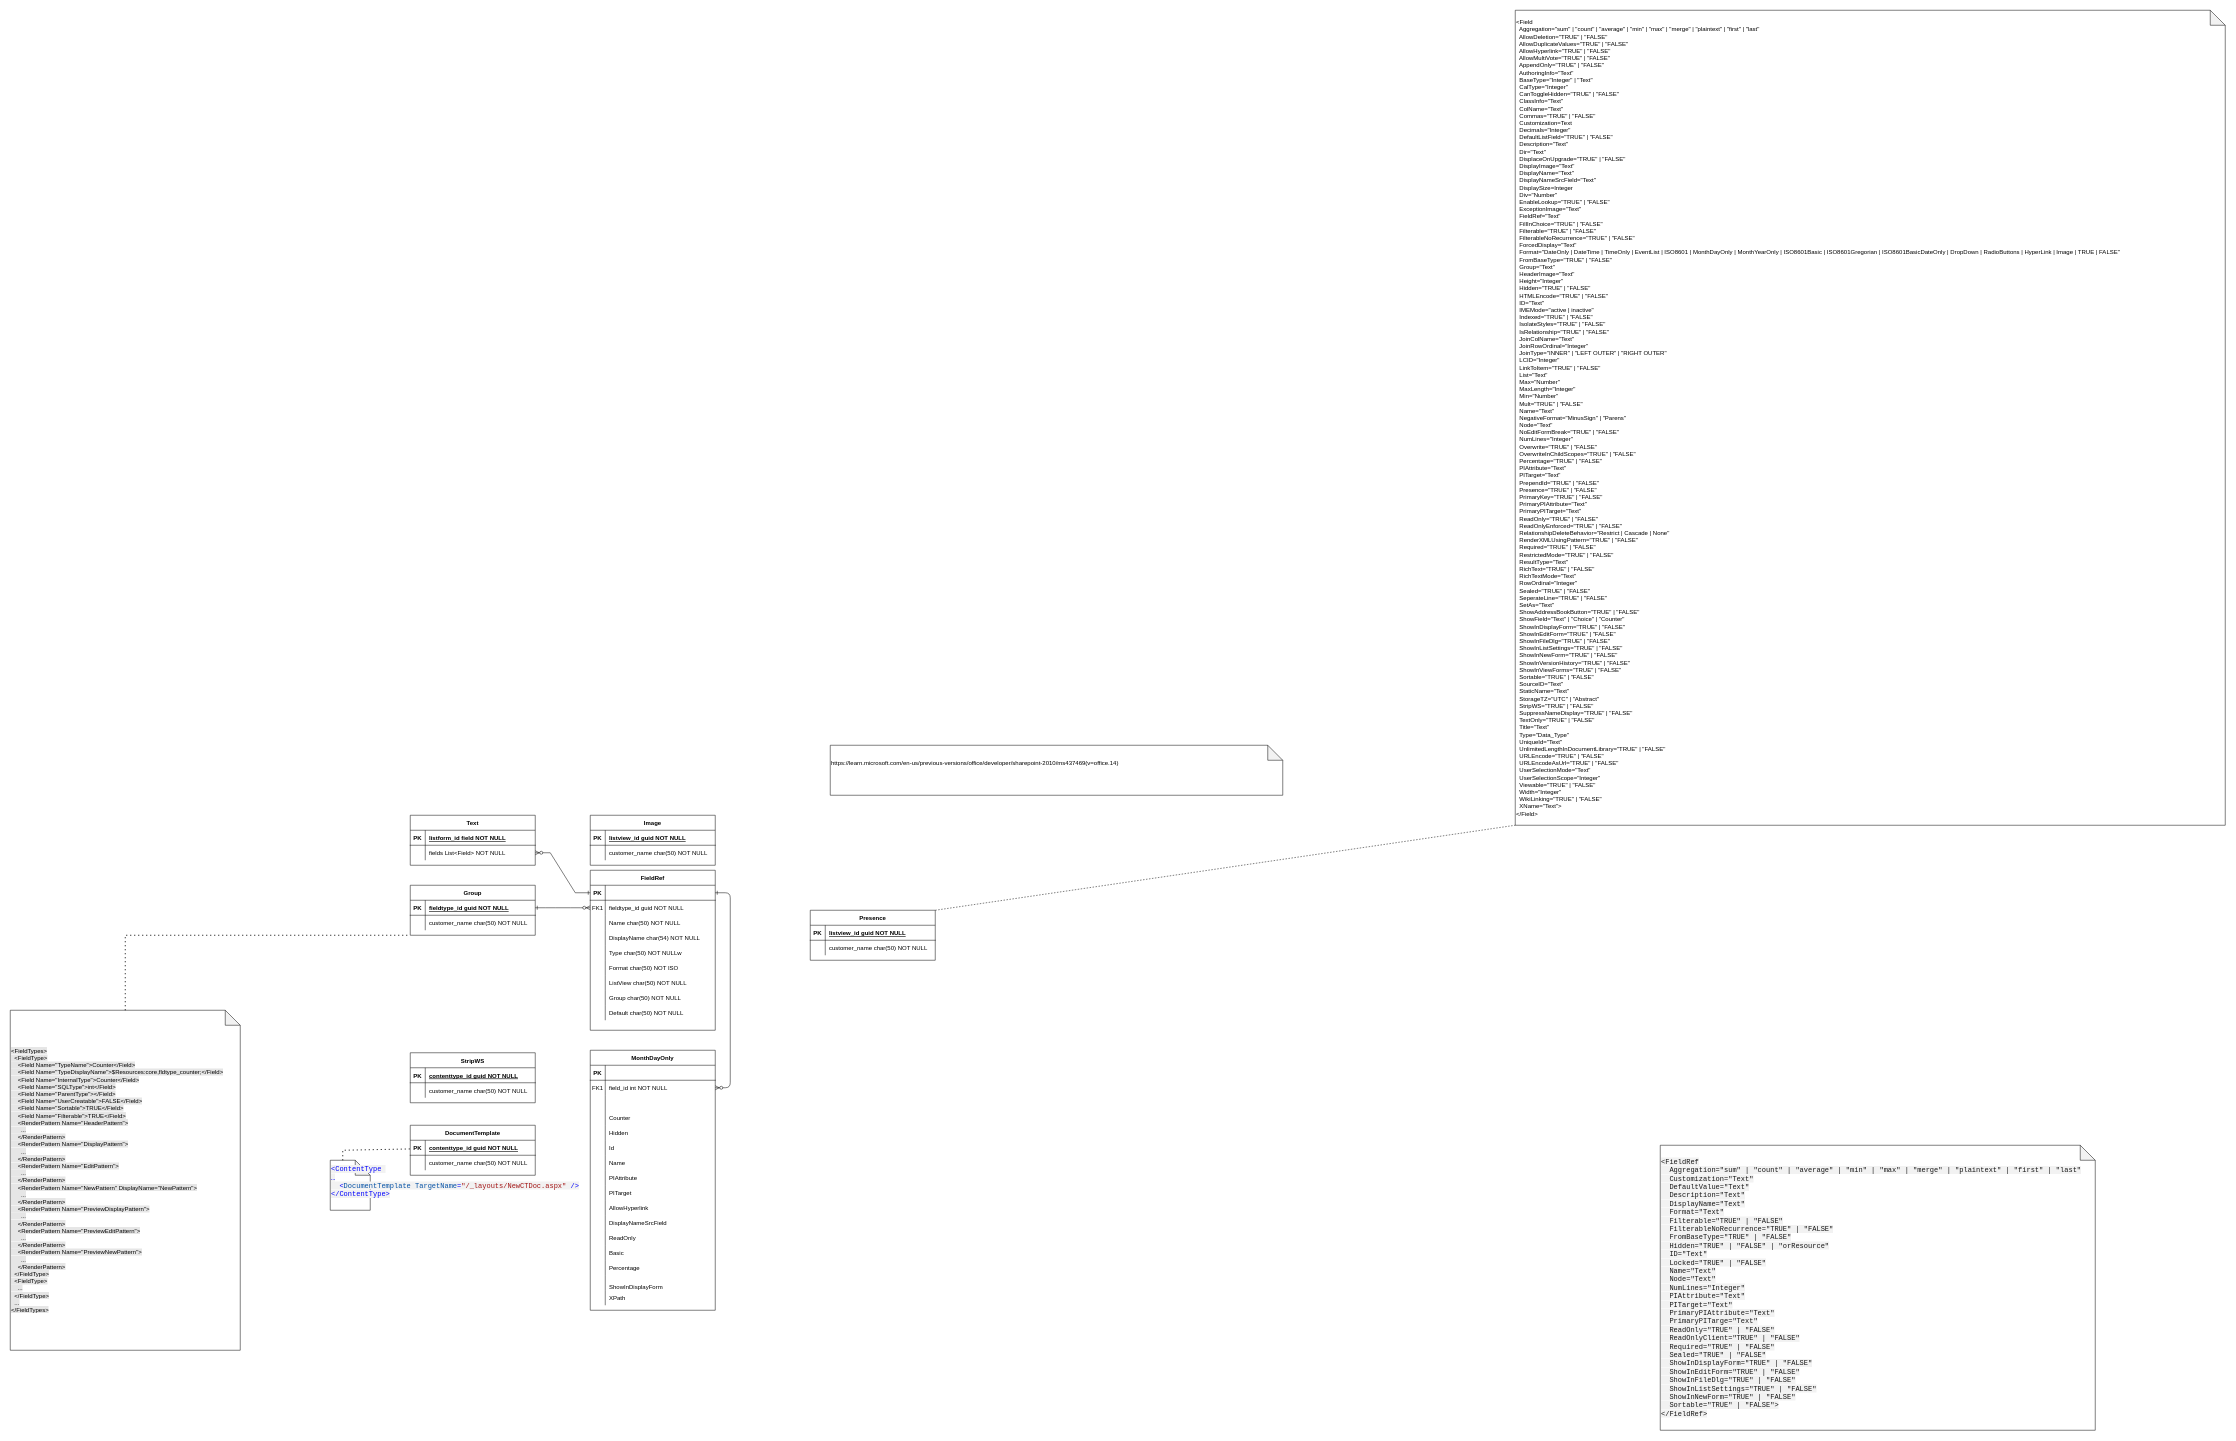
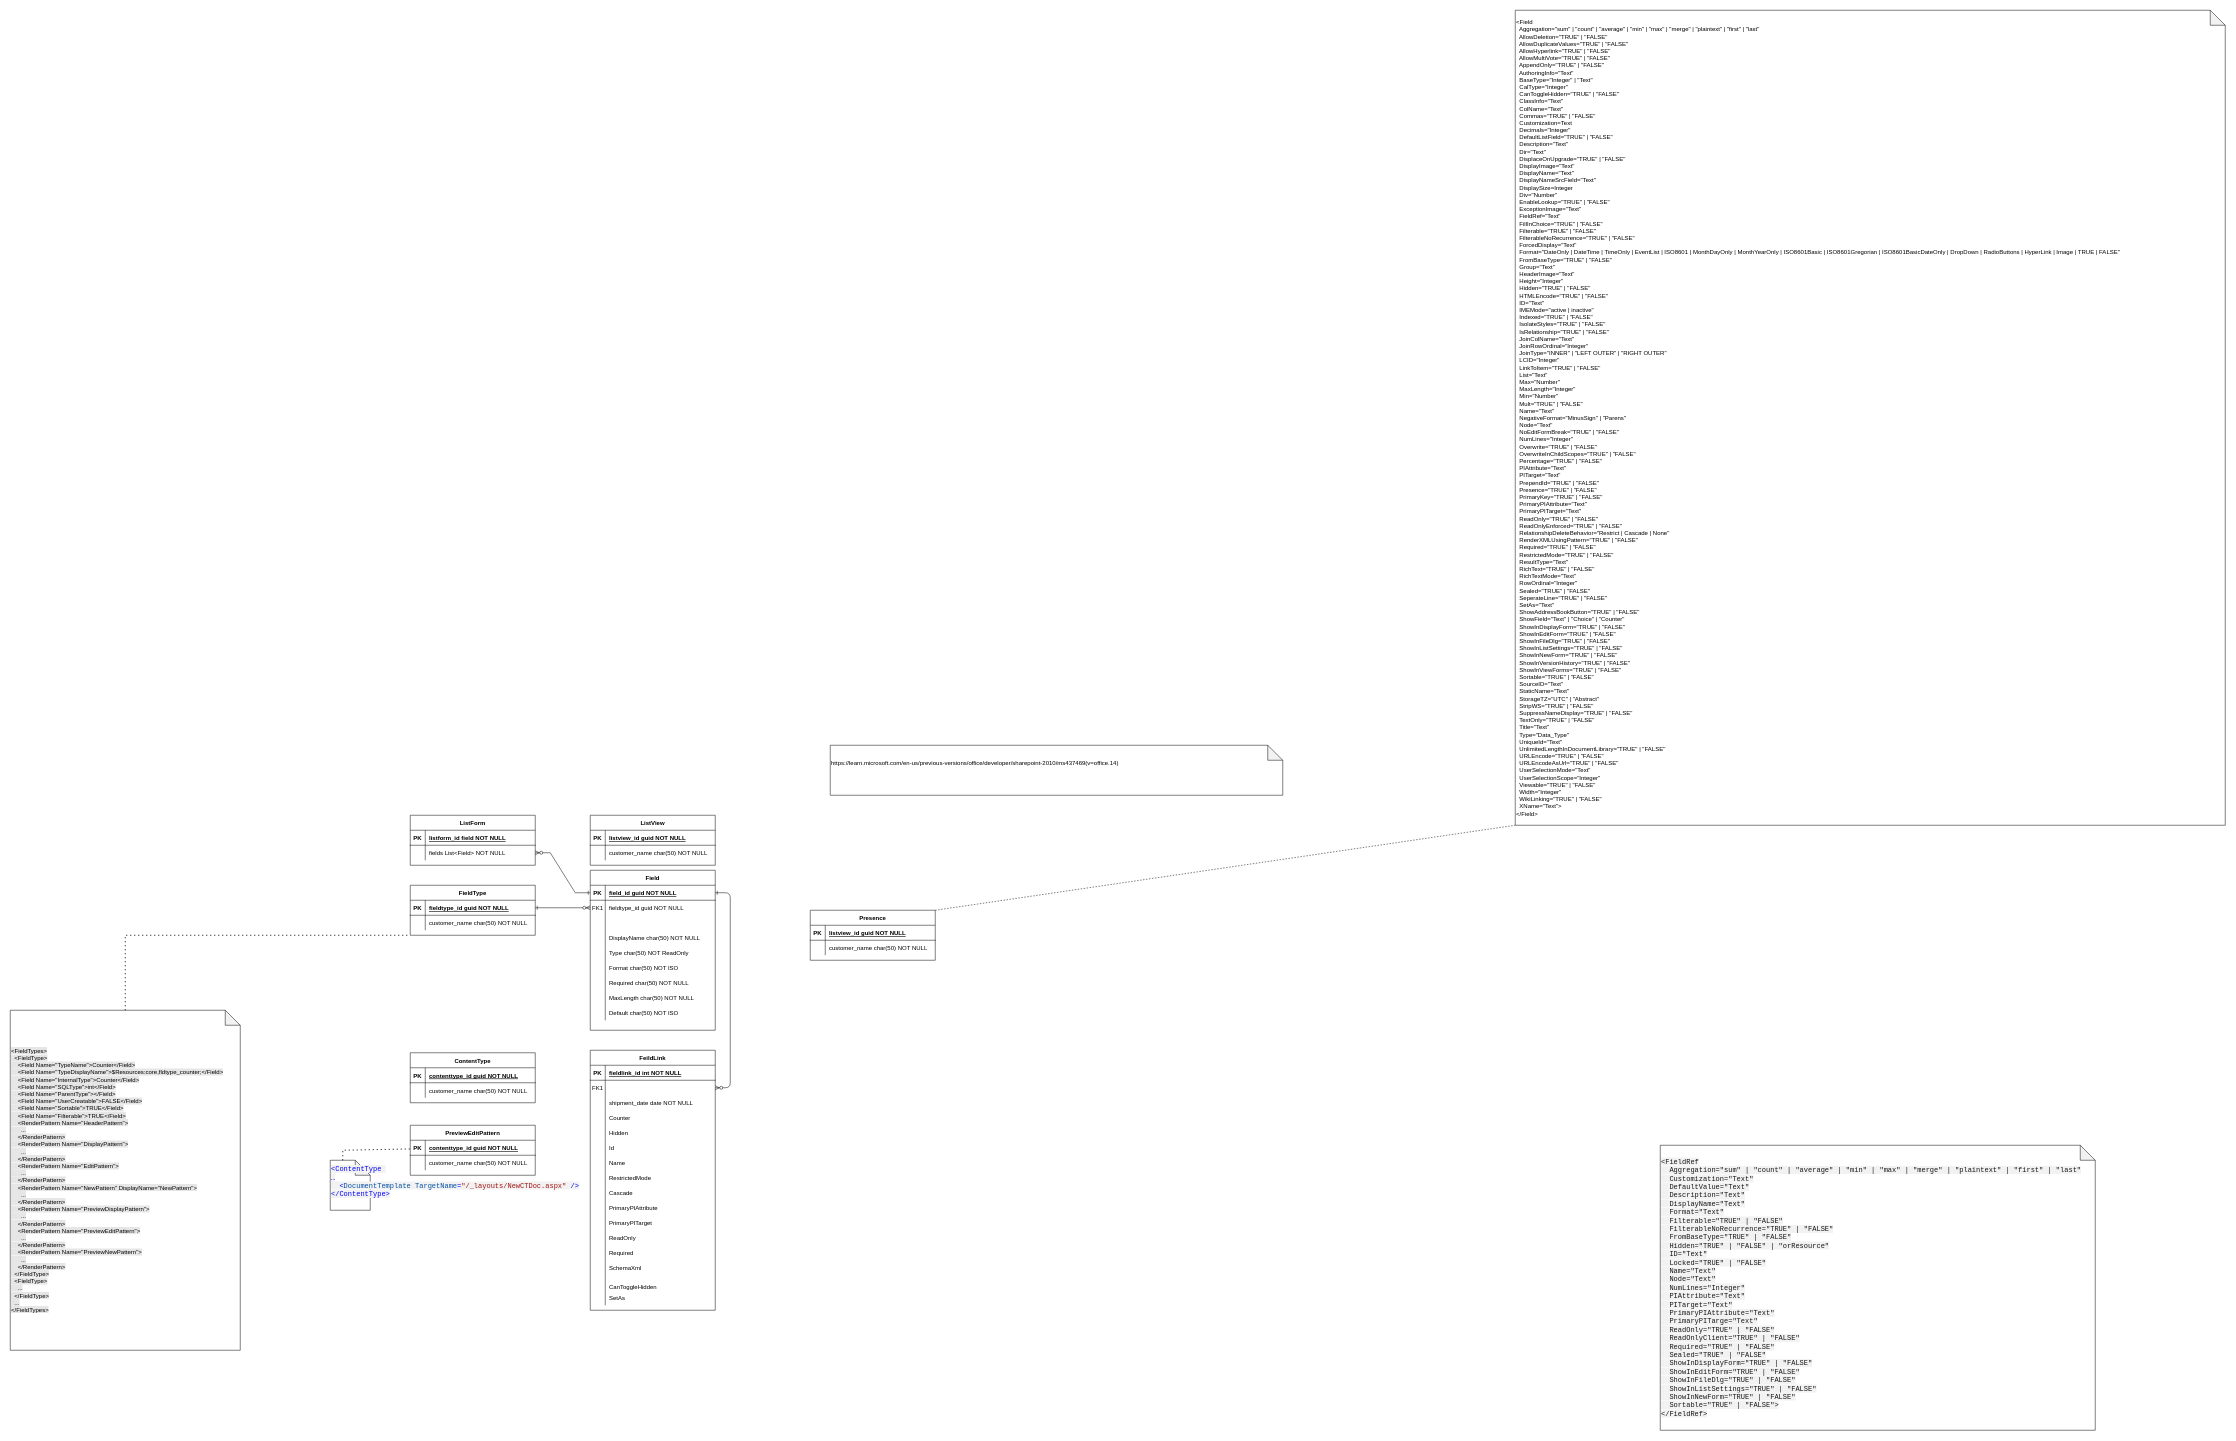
node "Text": label "Text" -> "ListForm"
node "Image": label "Image" -> "ListView"
node "FieldRef": label "FieldRef" -> "Field"
node "Group": label "Group" -> "FieldType"
node "field_id guid NOT NULL": added
node "Name char(50) NOT NULL": removed
node "DisplayName char(54) NOT NULL": label "DisplayName char(54) NOT NULL" -> "DisplayName char(50) NOT NULL"
node "Type char(50) NOT NULLw": label "Type char(50) NOT NULLw" -> "Type char(50) NOT ReadOnly"
node "ListView char(50) NOT NULL": label "ListView char(50) NOT NULL" -> "Required char(50) NOT NULL"
node "Group char(50) NOT NULL": label "Group char(50) NOT NULL" -> "MaxLength char(50) NOT NULL"
node "Default char(50) NOT NULL": label "Default char(50) NOT NULL" -> "Default char(50) NOT ISO"
node "MonthDayOnly": label "MonthDayOnly" -> "FeildLink"
node "StripWS": label "StripWS" -> "ContentType"
node "fieldlink_id int NOT NULL": added
node "field_id int NOT NULL": removed
node "shipment_date date NOT NULL": added
node "DocumentTemplate": label "DocumentTemplate" -> "PreviewEditPattern"
node "PIAttribute": label "PIAttribute" -> "RestrictedMode"
node "PITarget": label "PITarget" -> "Cascade"
node "AllowHyperlink": label "AllowHyperlink" -> "PrimaryPIAttribute"
node "DisplayNameSrcField": label "DisplayNameSrcField" -> "PrimaryPITarget"
node "Basic": label "Basic" -> "Required"
node "Percentage": label "Percentage" -> "SchemaXml"
node "ShowInDisplayForm": label "ShowInDisplayForm" -> "CanToggleHidden"
node "XPath": label "XPath" -> "SetAs"
